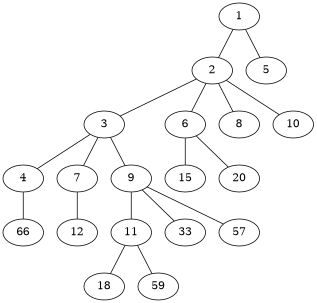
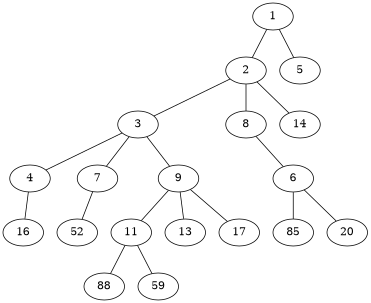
edge "2" -- "6": now "8" -- "6"
node "10": label "10" -> "14"
node "15": label "15" -> "85"
node "66": label "66" -> "16"
node "12": label "12" -> "52"
node "33": label "33" -> "13"
node "57": label "57" -> "17"
node "18": label "18" -> "88"
